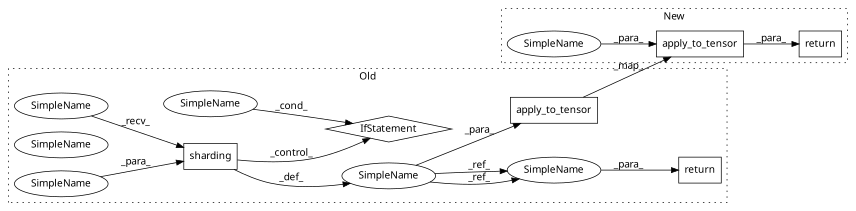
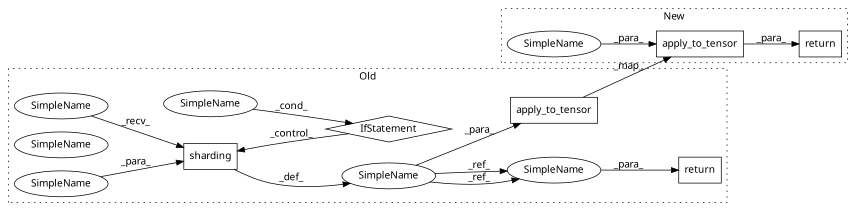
edge "sharding" -> "IfStatement": reversed
